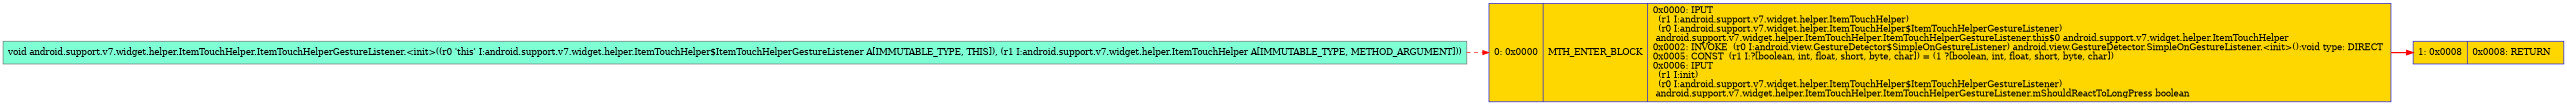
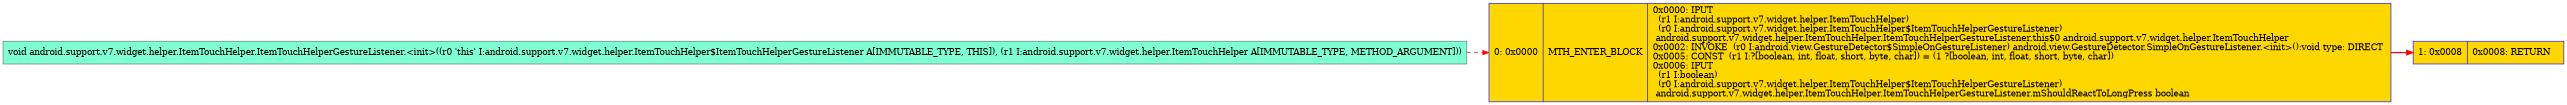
node "0: 0x0000": text "(r1 I:init)" -> "(r1 I:boolean)"
